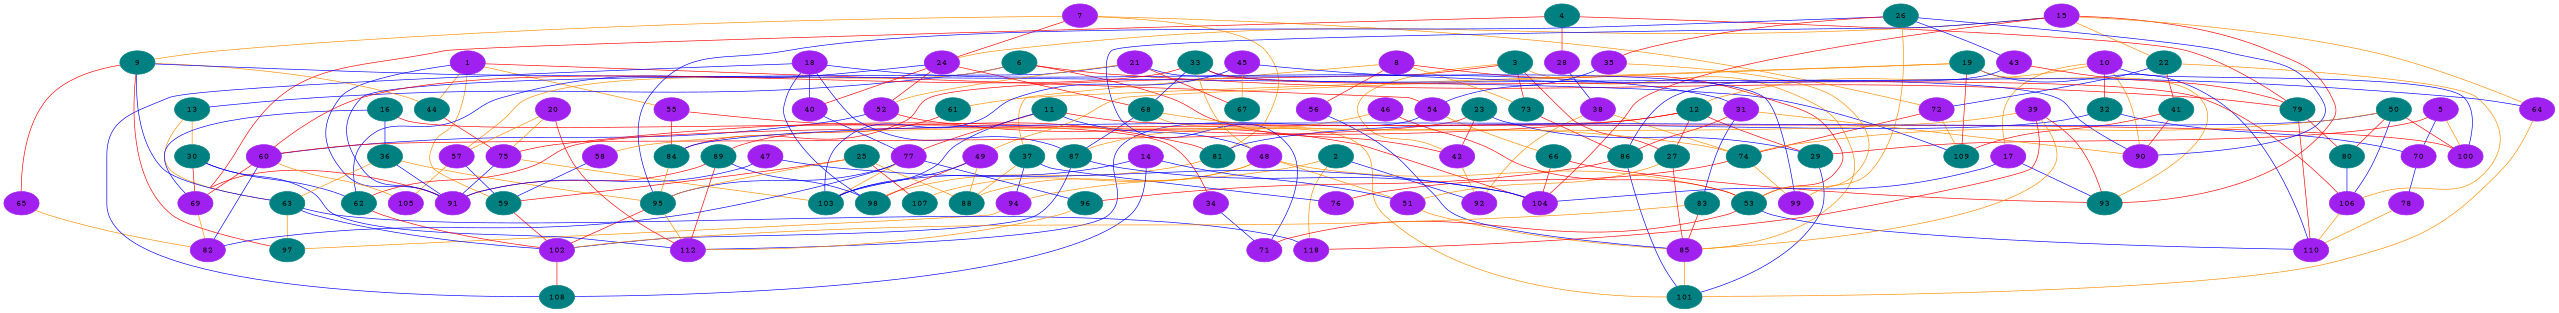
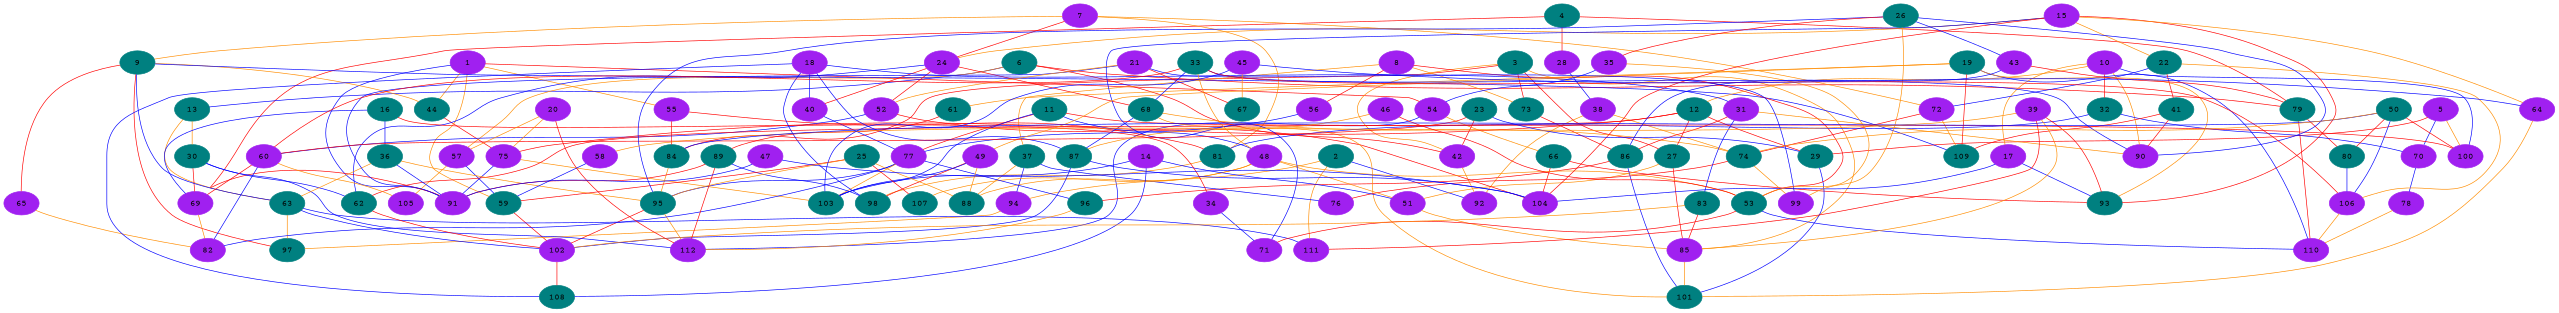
edge "56" -- "85": now "56" -- "77"
node "118": label "118" -> "111"
